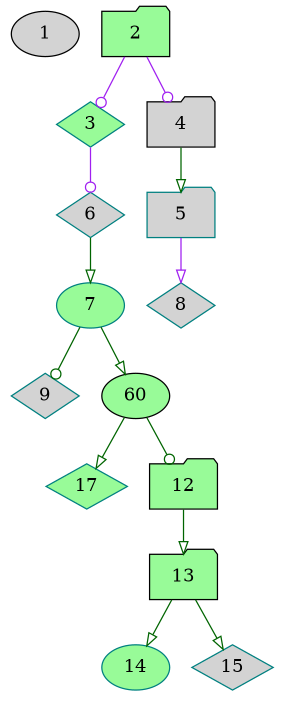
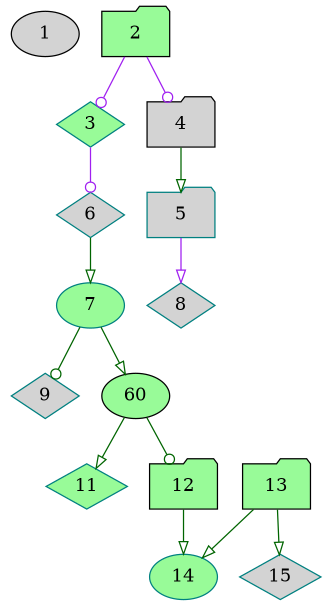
node "17": label "17" -> "11"
edge "12" -> "13": now "12" -> "14"
